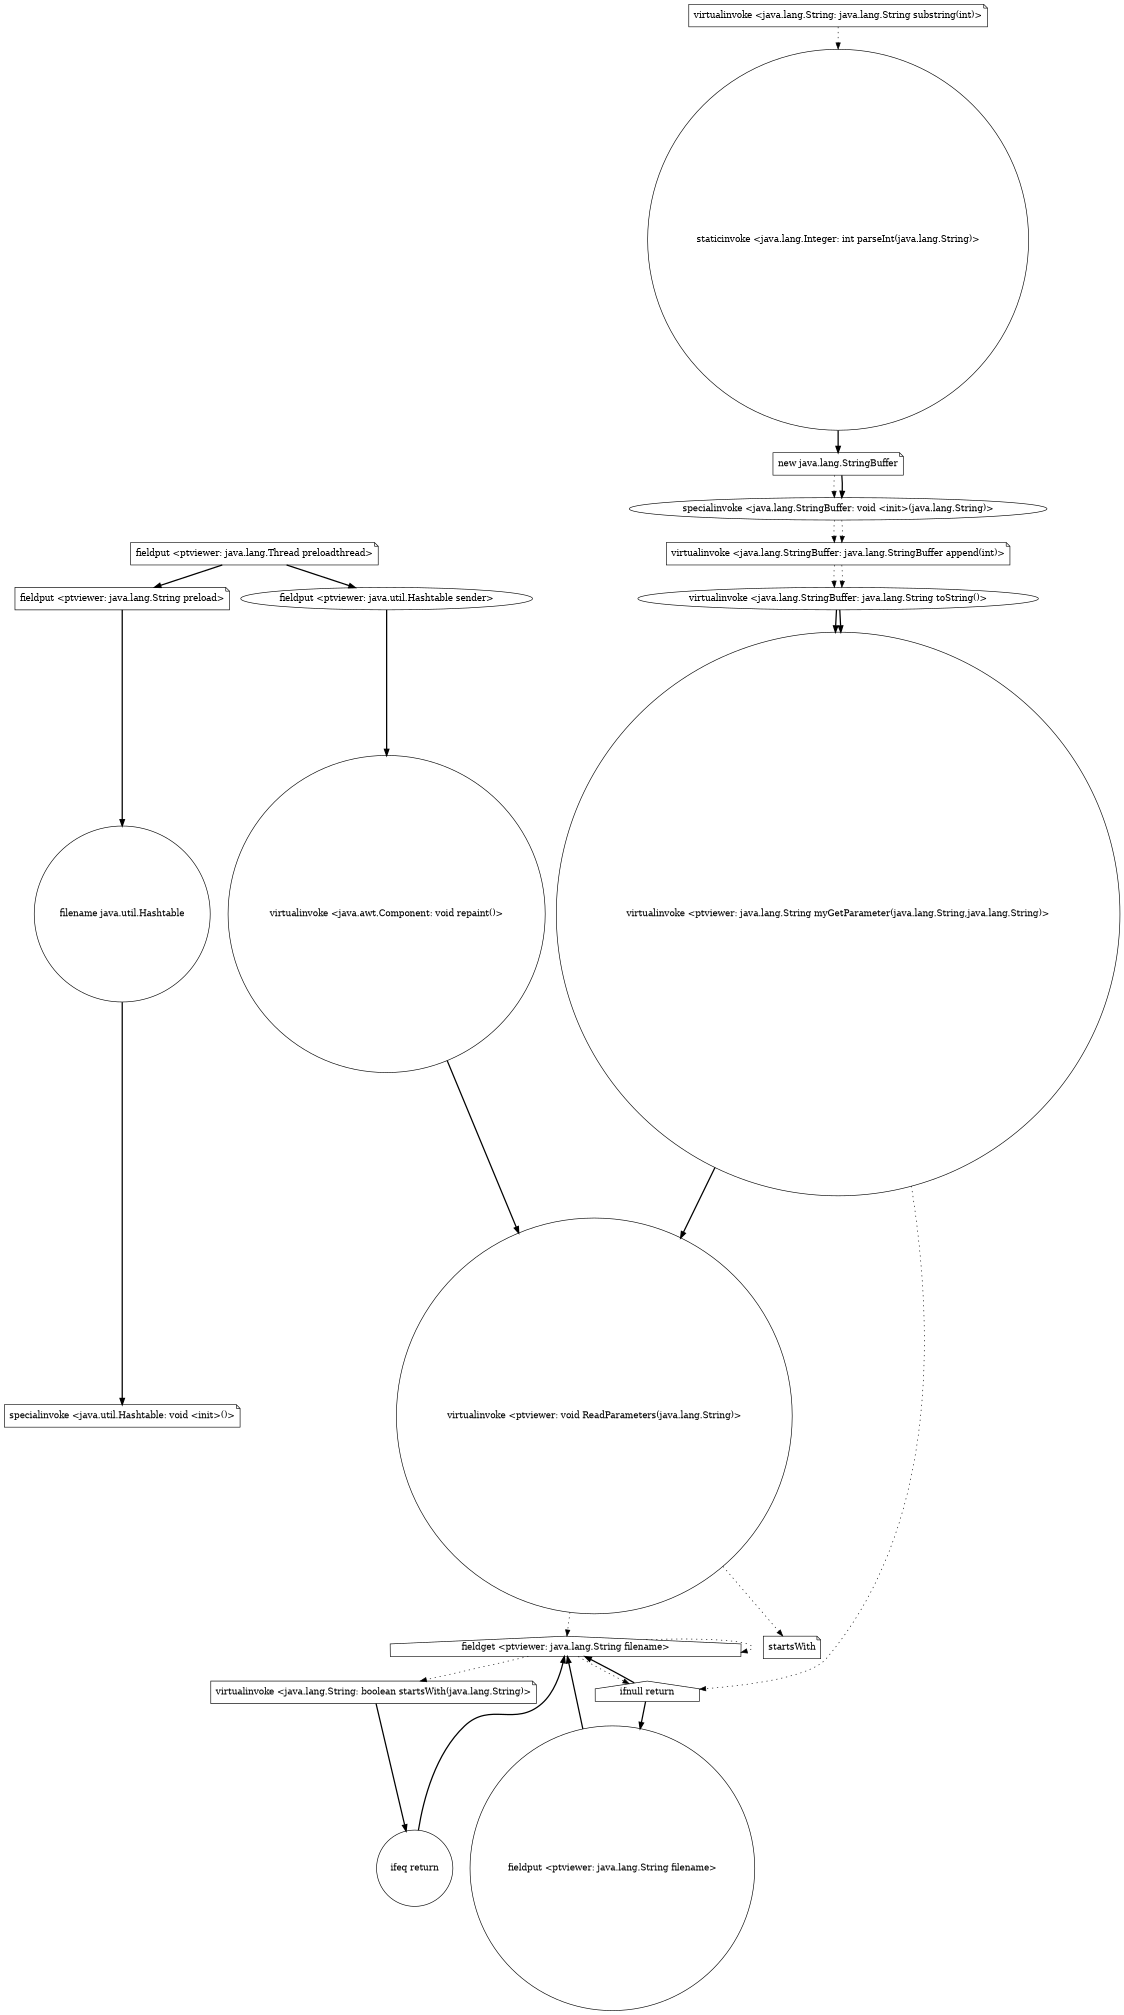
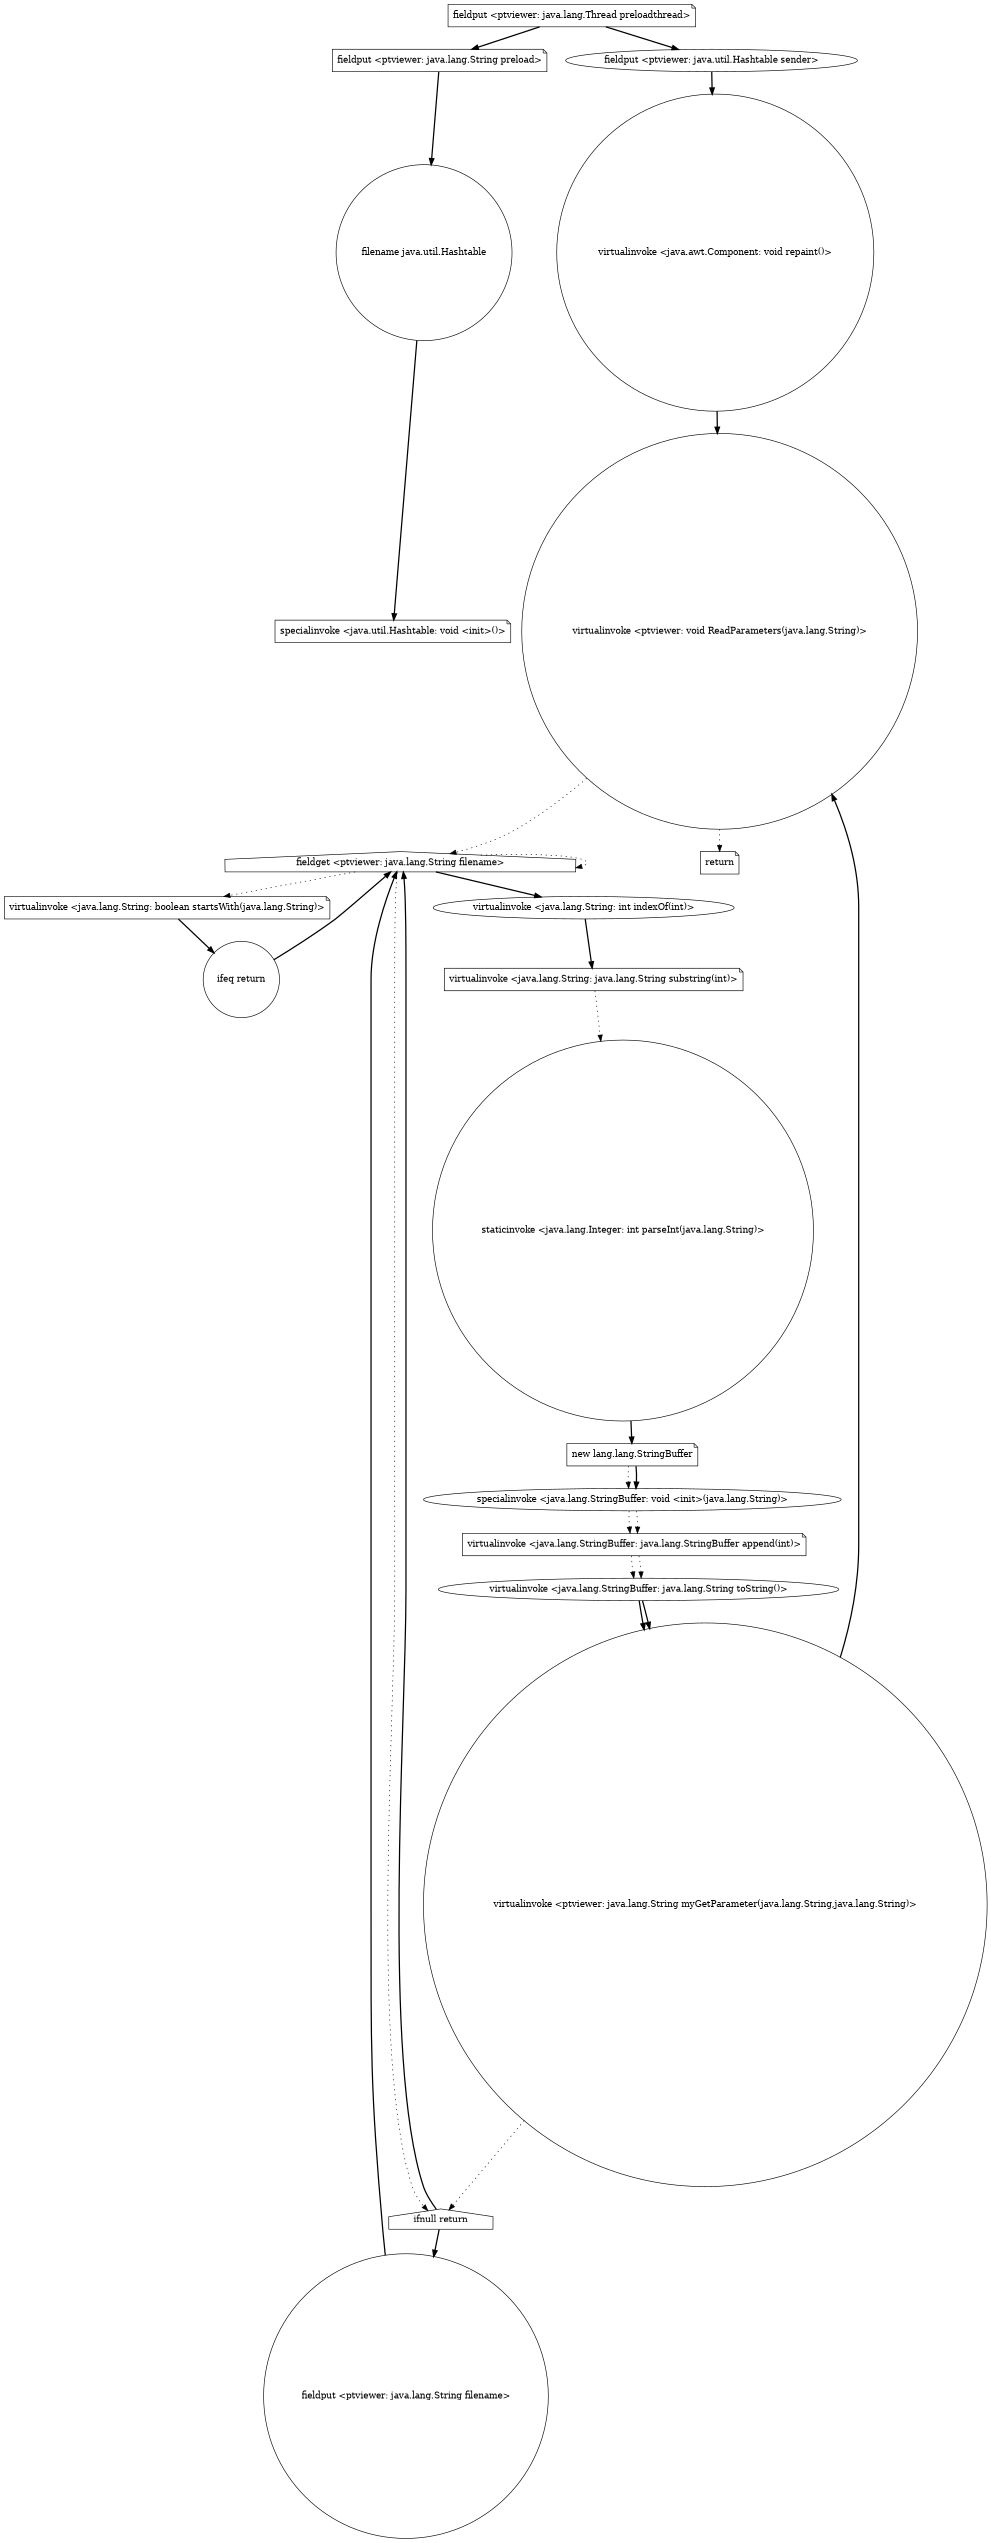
node "new java.lang.StringBuffer": label "new java.lang.StringBuffer" -> "new lang.lang.StringBuffer"
node "virtualinvoke <java.lang.String: int indexOf(int)>": added
node "startsWith": label "startsWith" -> "return"
